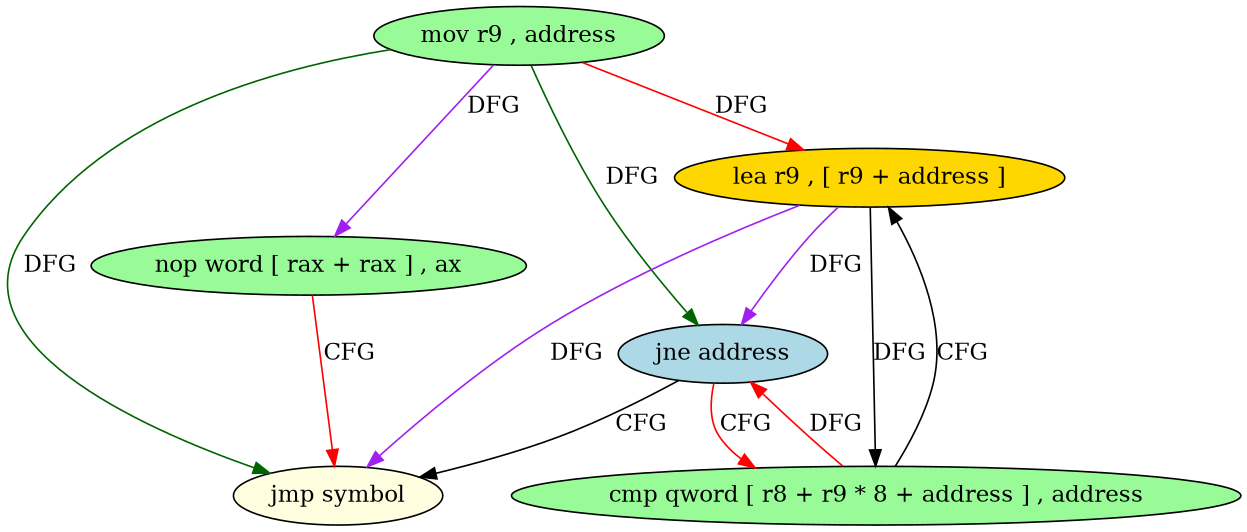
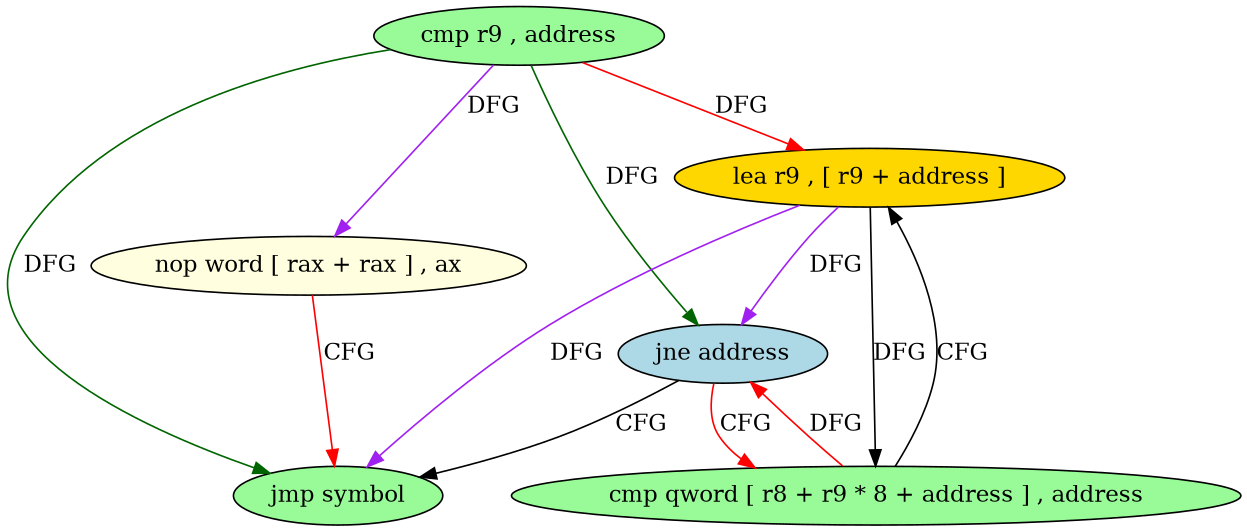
node "mov r9 , address": label "mov r9 , address" -> "cmp r9 , address"
node "nop word [ rax + rax ] , ax": fillcolor palegreen -> lightyellow
node "jmp symbol": fillcolor lightyellow -> palegreen
